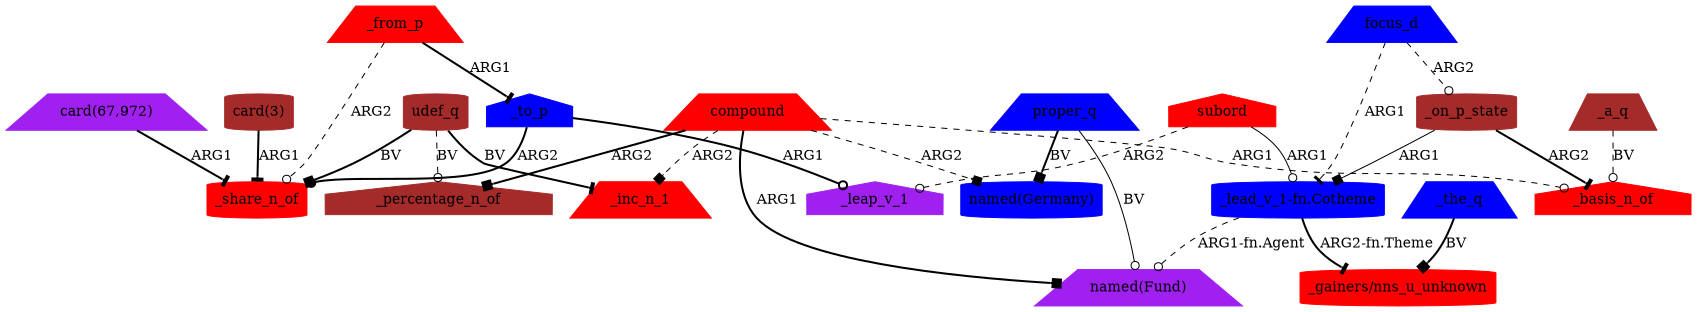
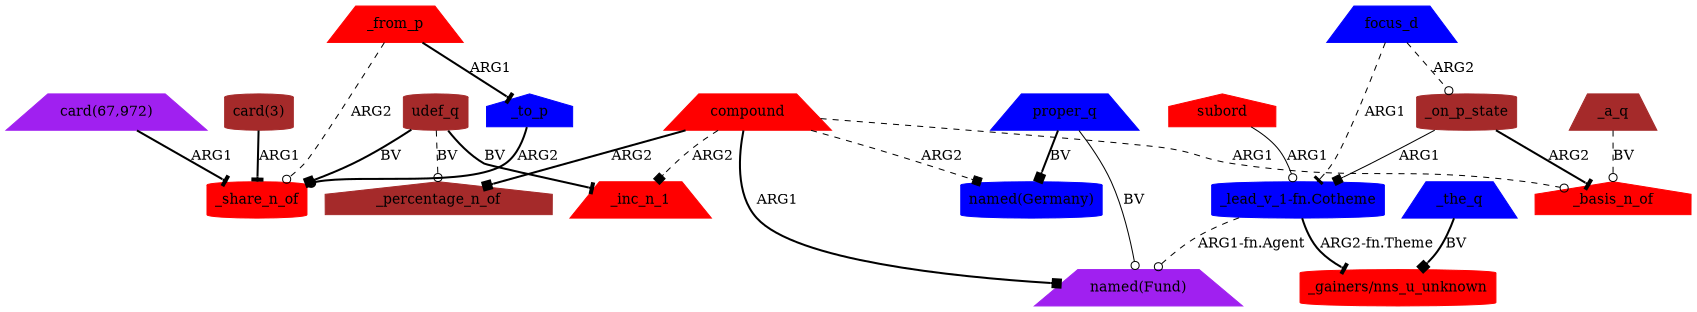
node "_leap_v_1": removed
